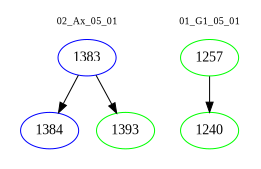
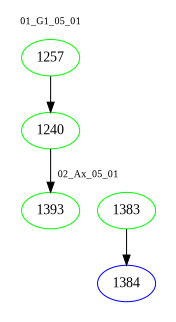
node "1383": color blue -> green
edge "1383" -> "1393": now "1240" -> "1393"
